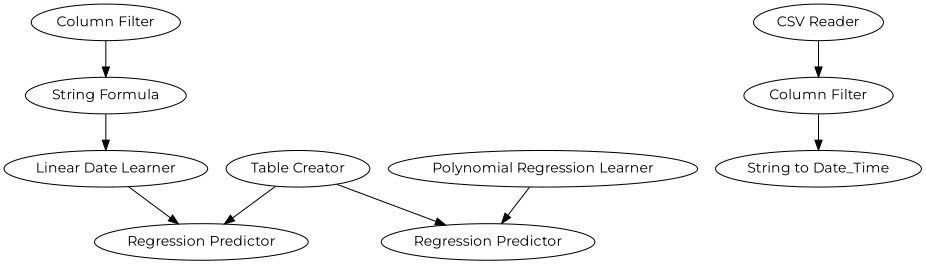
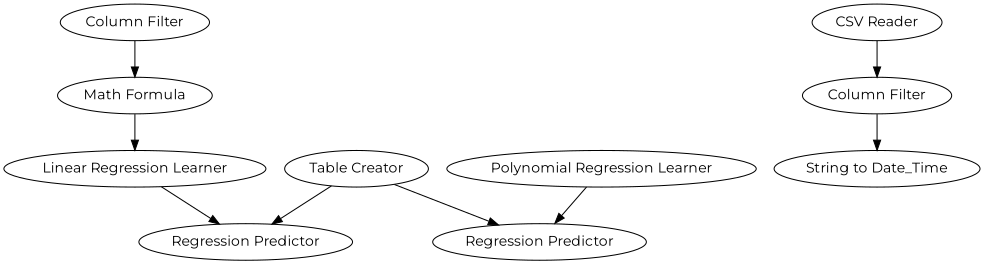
node "String Formula": label "String Formula" -> "Math Formula"
node "Linear Date Learner": label "Linear Date Learner" -> "Linear Regression Learner"
